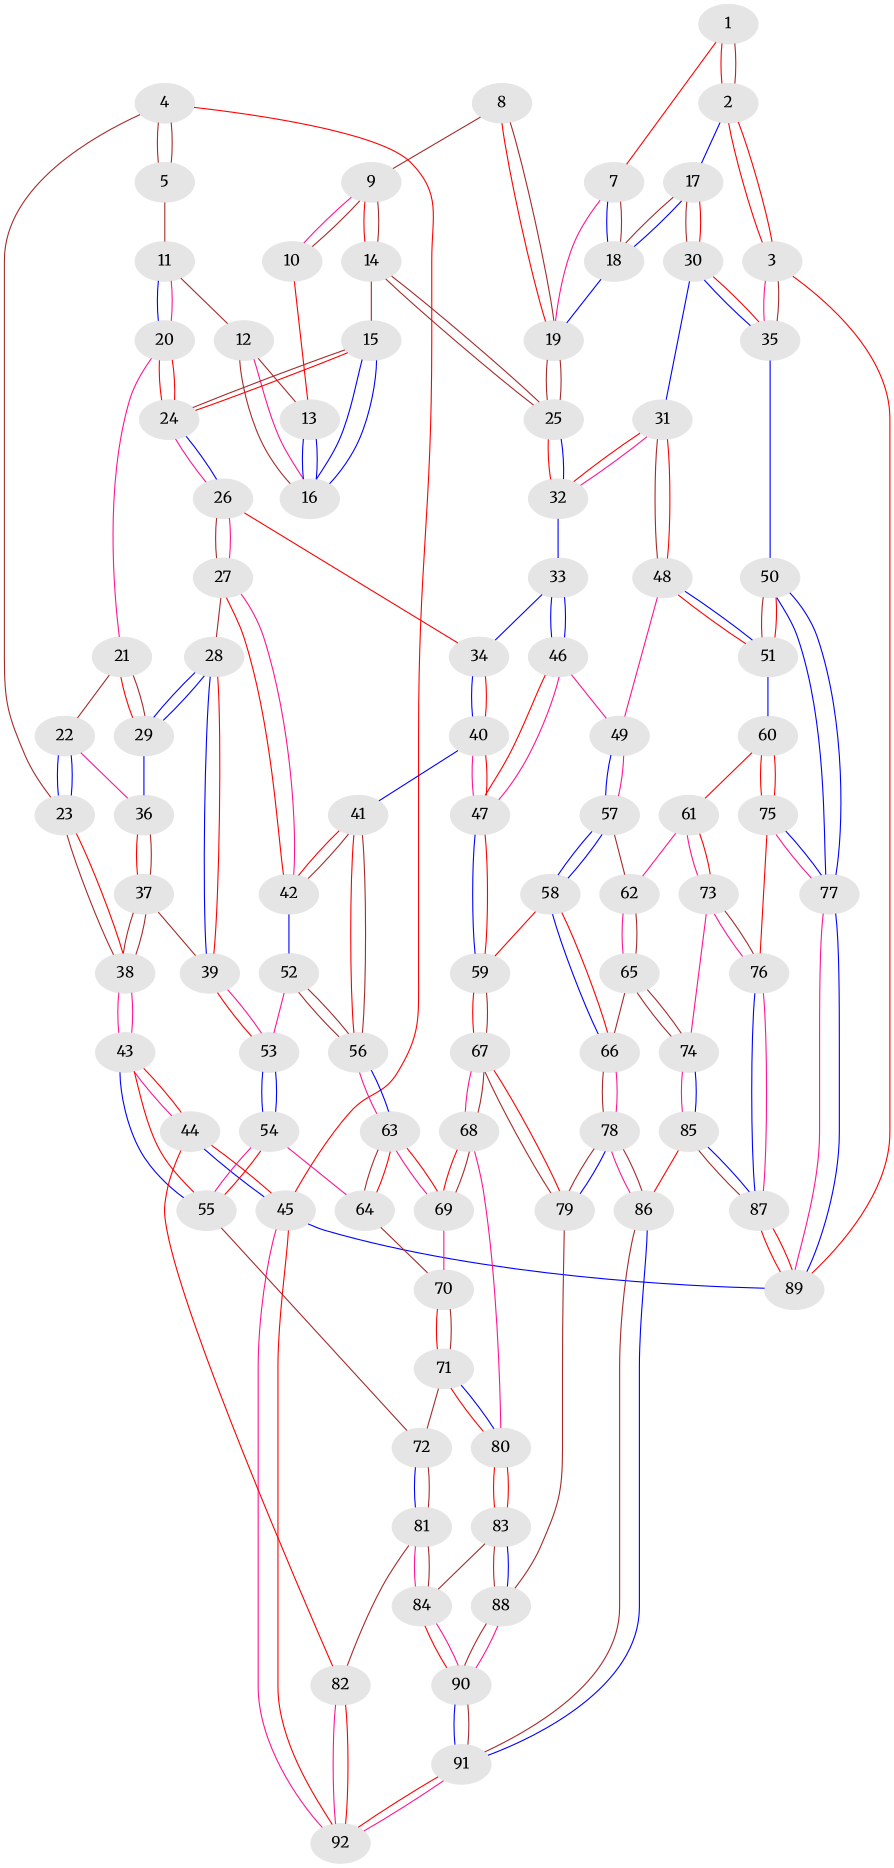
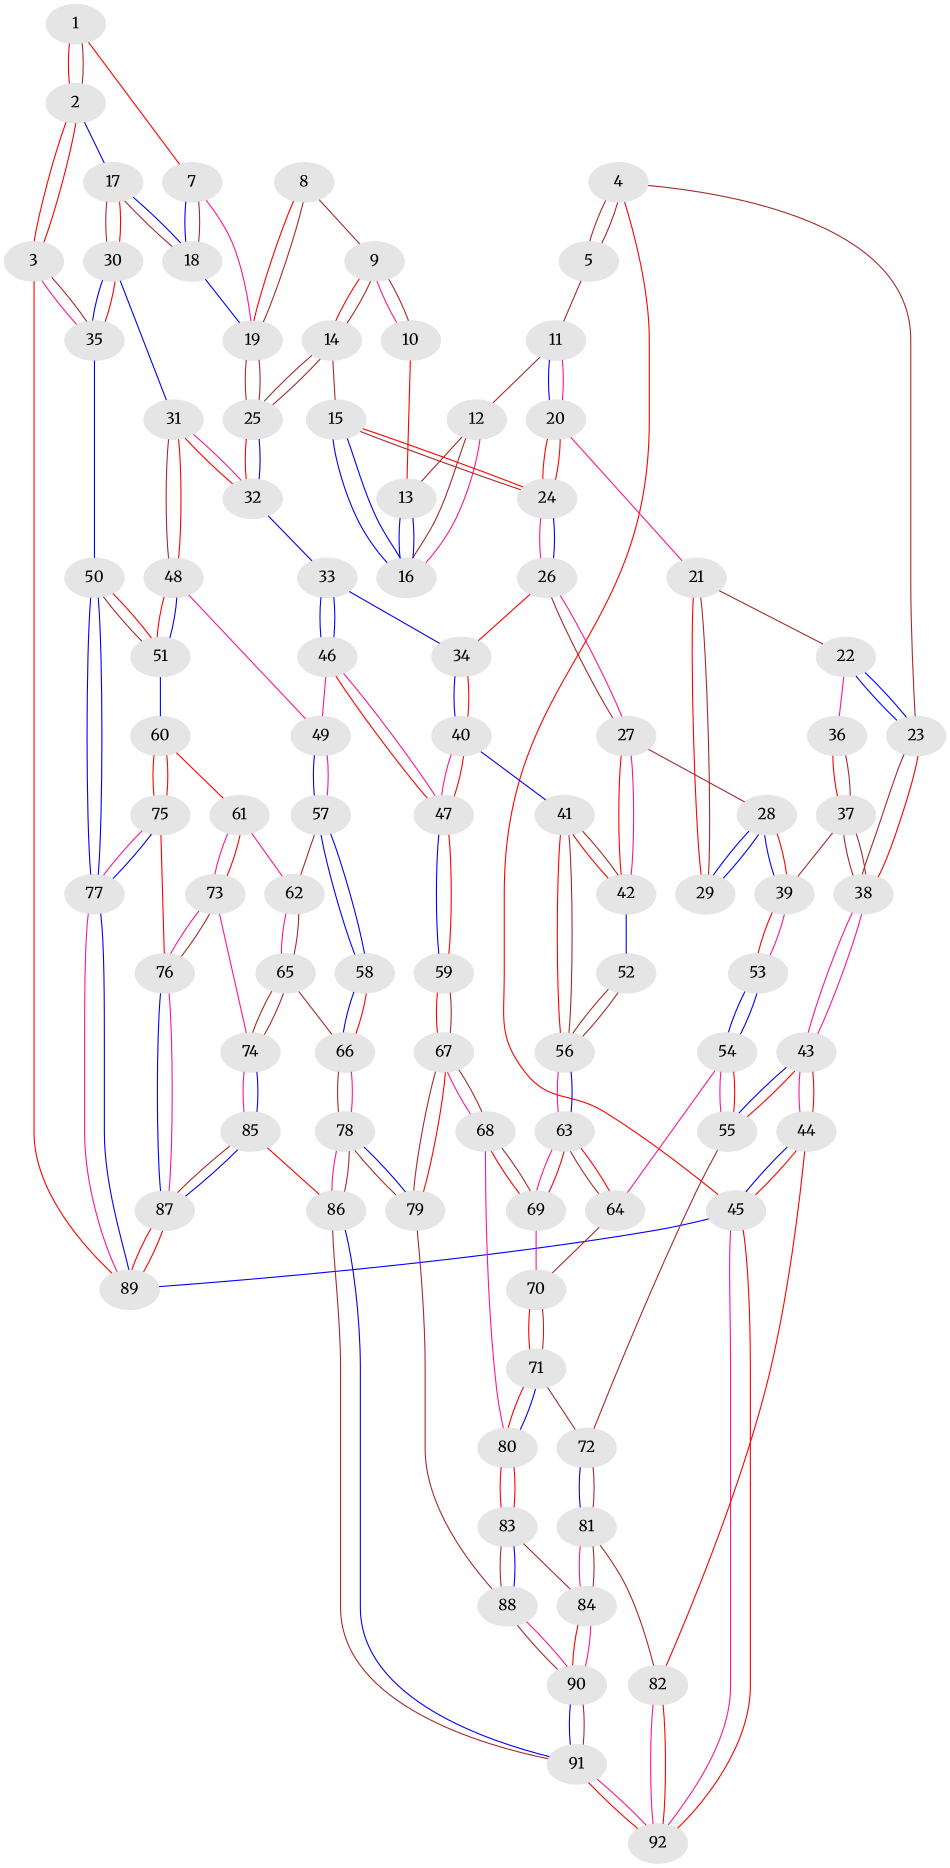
edge "29" -- "36": removed
edge "58" -- "59": removed
edge "52" -- "53": removed
